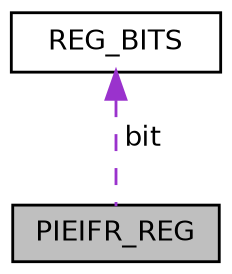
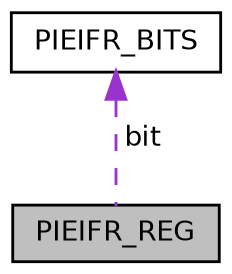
node "REG_BITS": label "REG_BITS" -> "PIEIFR_BITS"
